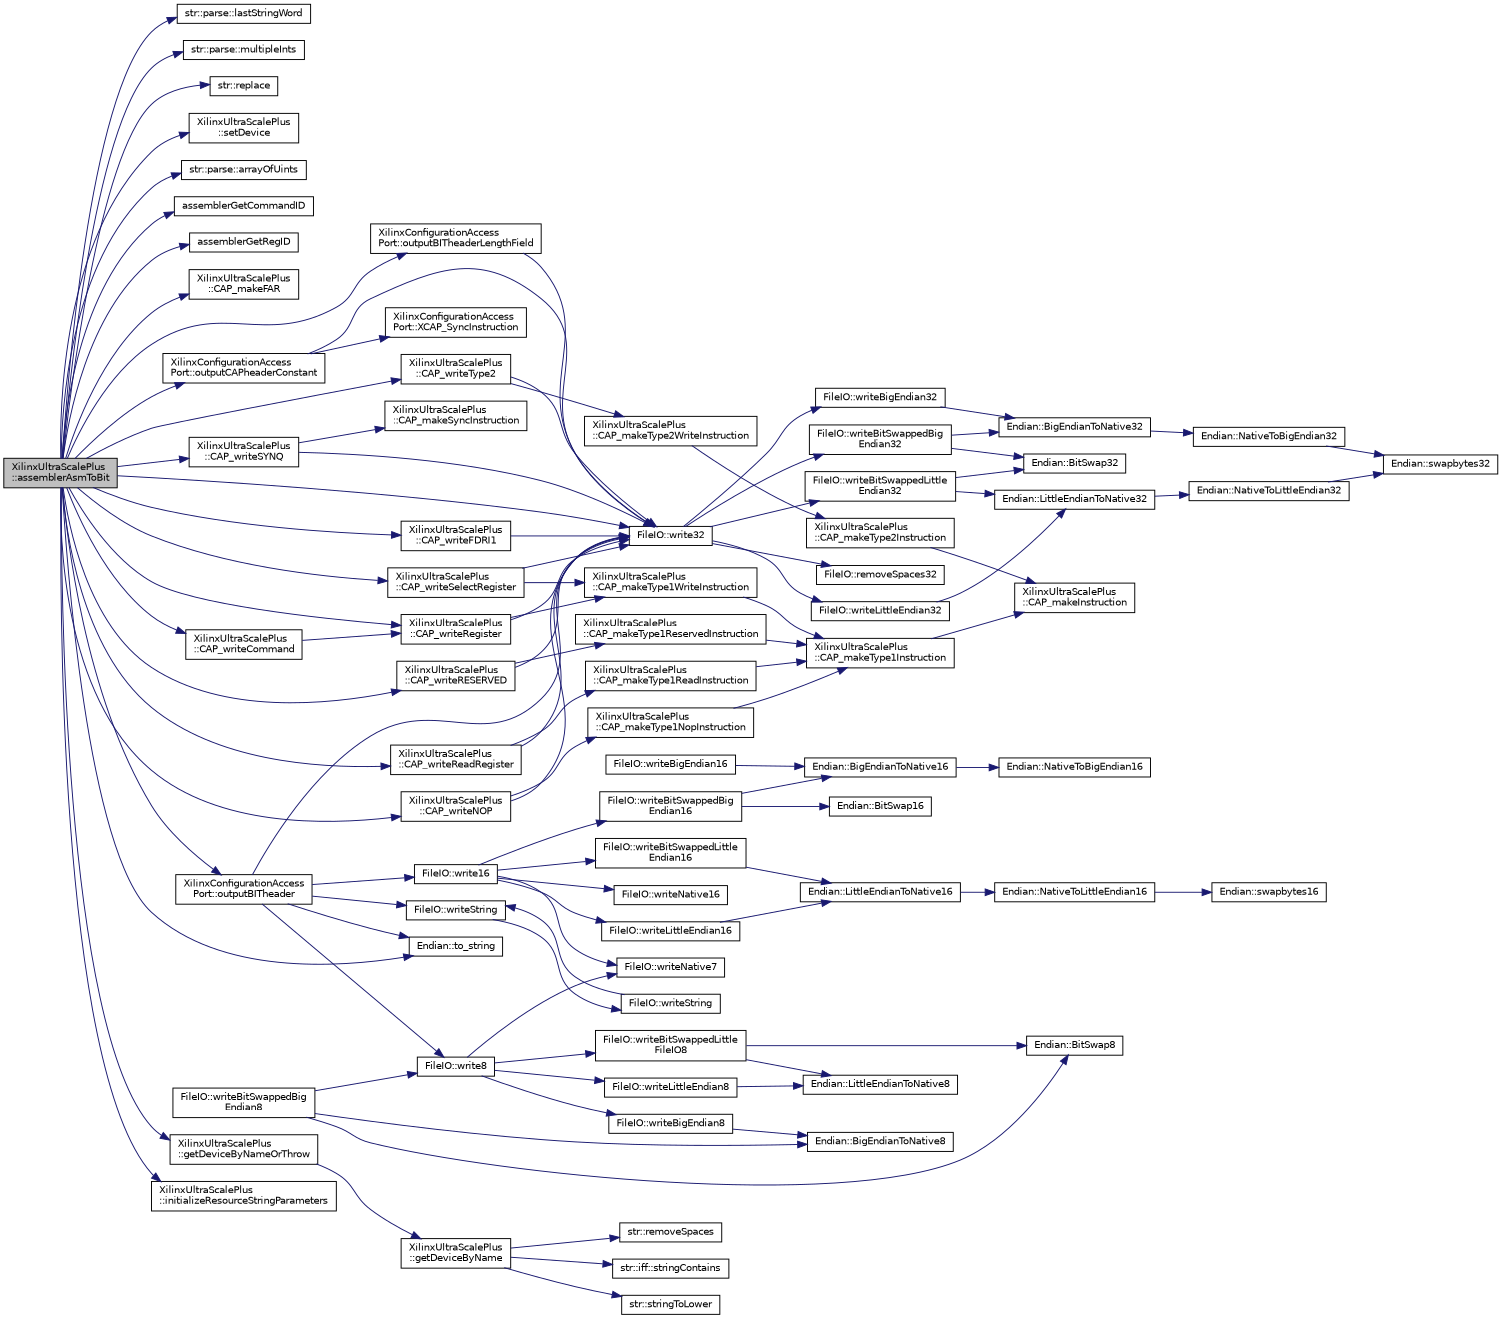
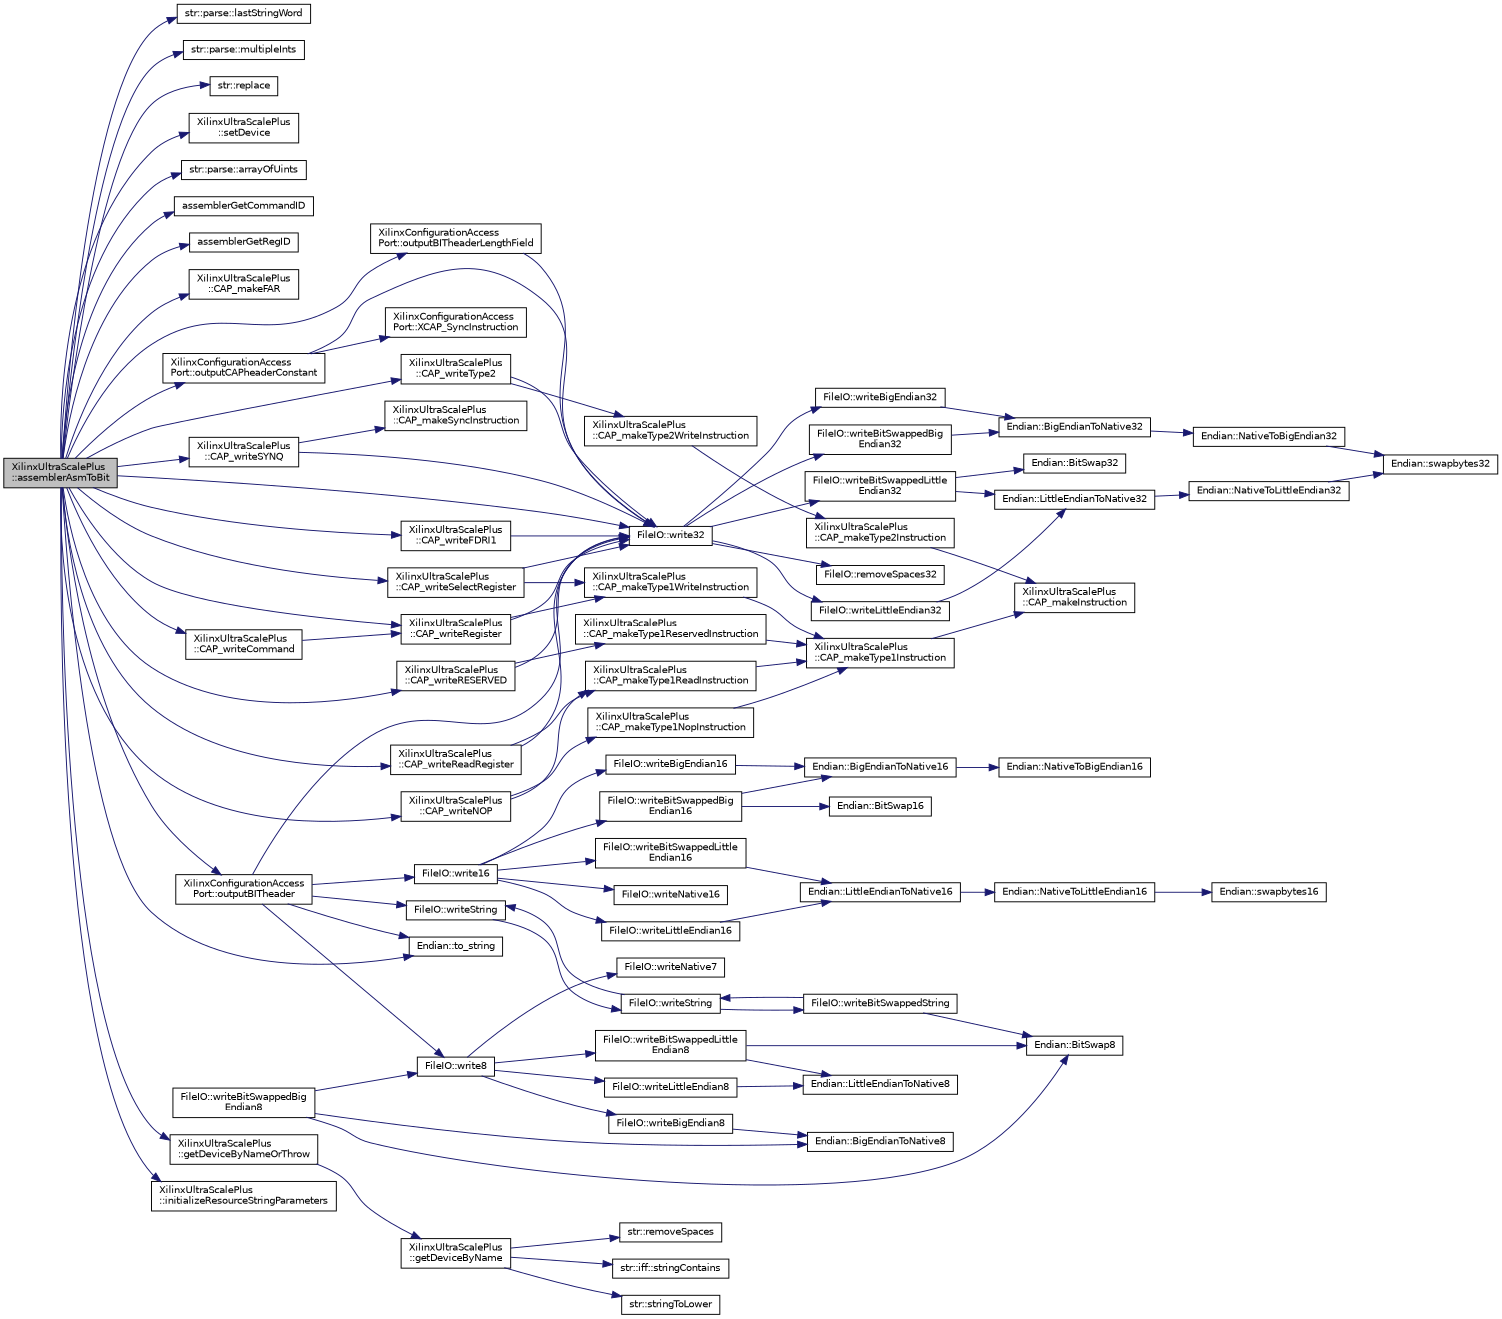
edge "FileIO::writeBitSwappedBig Endian32" -> "Endian::BitSwap32": removed
edge "XilinxUltraScalePlus ::CAP_writeNOP" -> "FileIO::write32": now "XilinxUltraScalePlus ::CAP_writeNOP" -> "XilinxUltraScalePlus ::CAP_makeType1ReadInstruction"
edge "FileIO::write16" -> "FileIO::writeNative7": now "FileIO::write16" -> "FileIO::writeBigEndian16"
node "FileIO::writeBitSwappedString": added
node "FileIO::writeBitSwappedLittle FileIO8": label "FileIO::writeBitSwappedLittle FileIO8" -> "FileIO::writeBitSwappedLittle Endian8"
